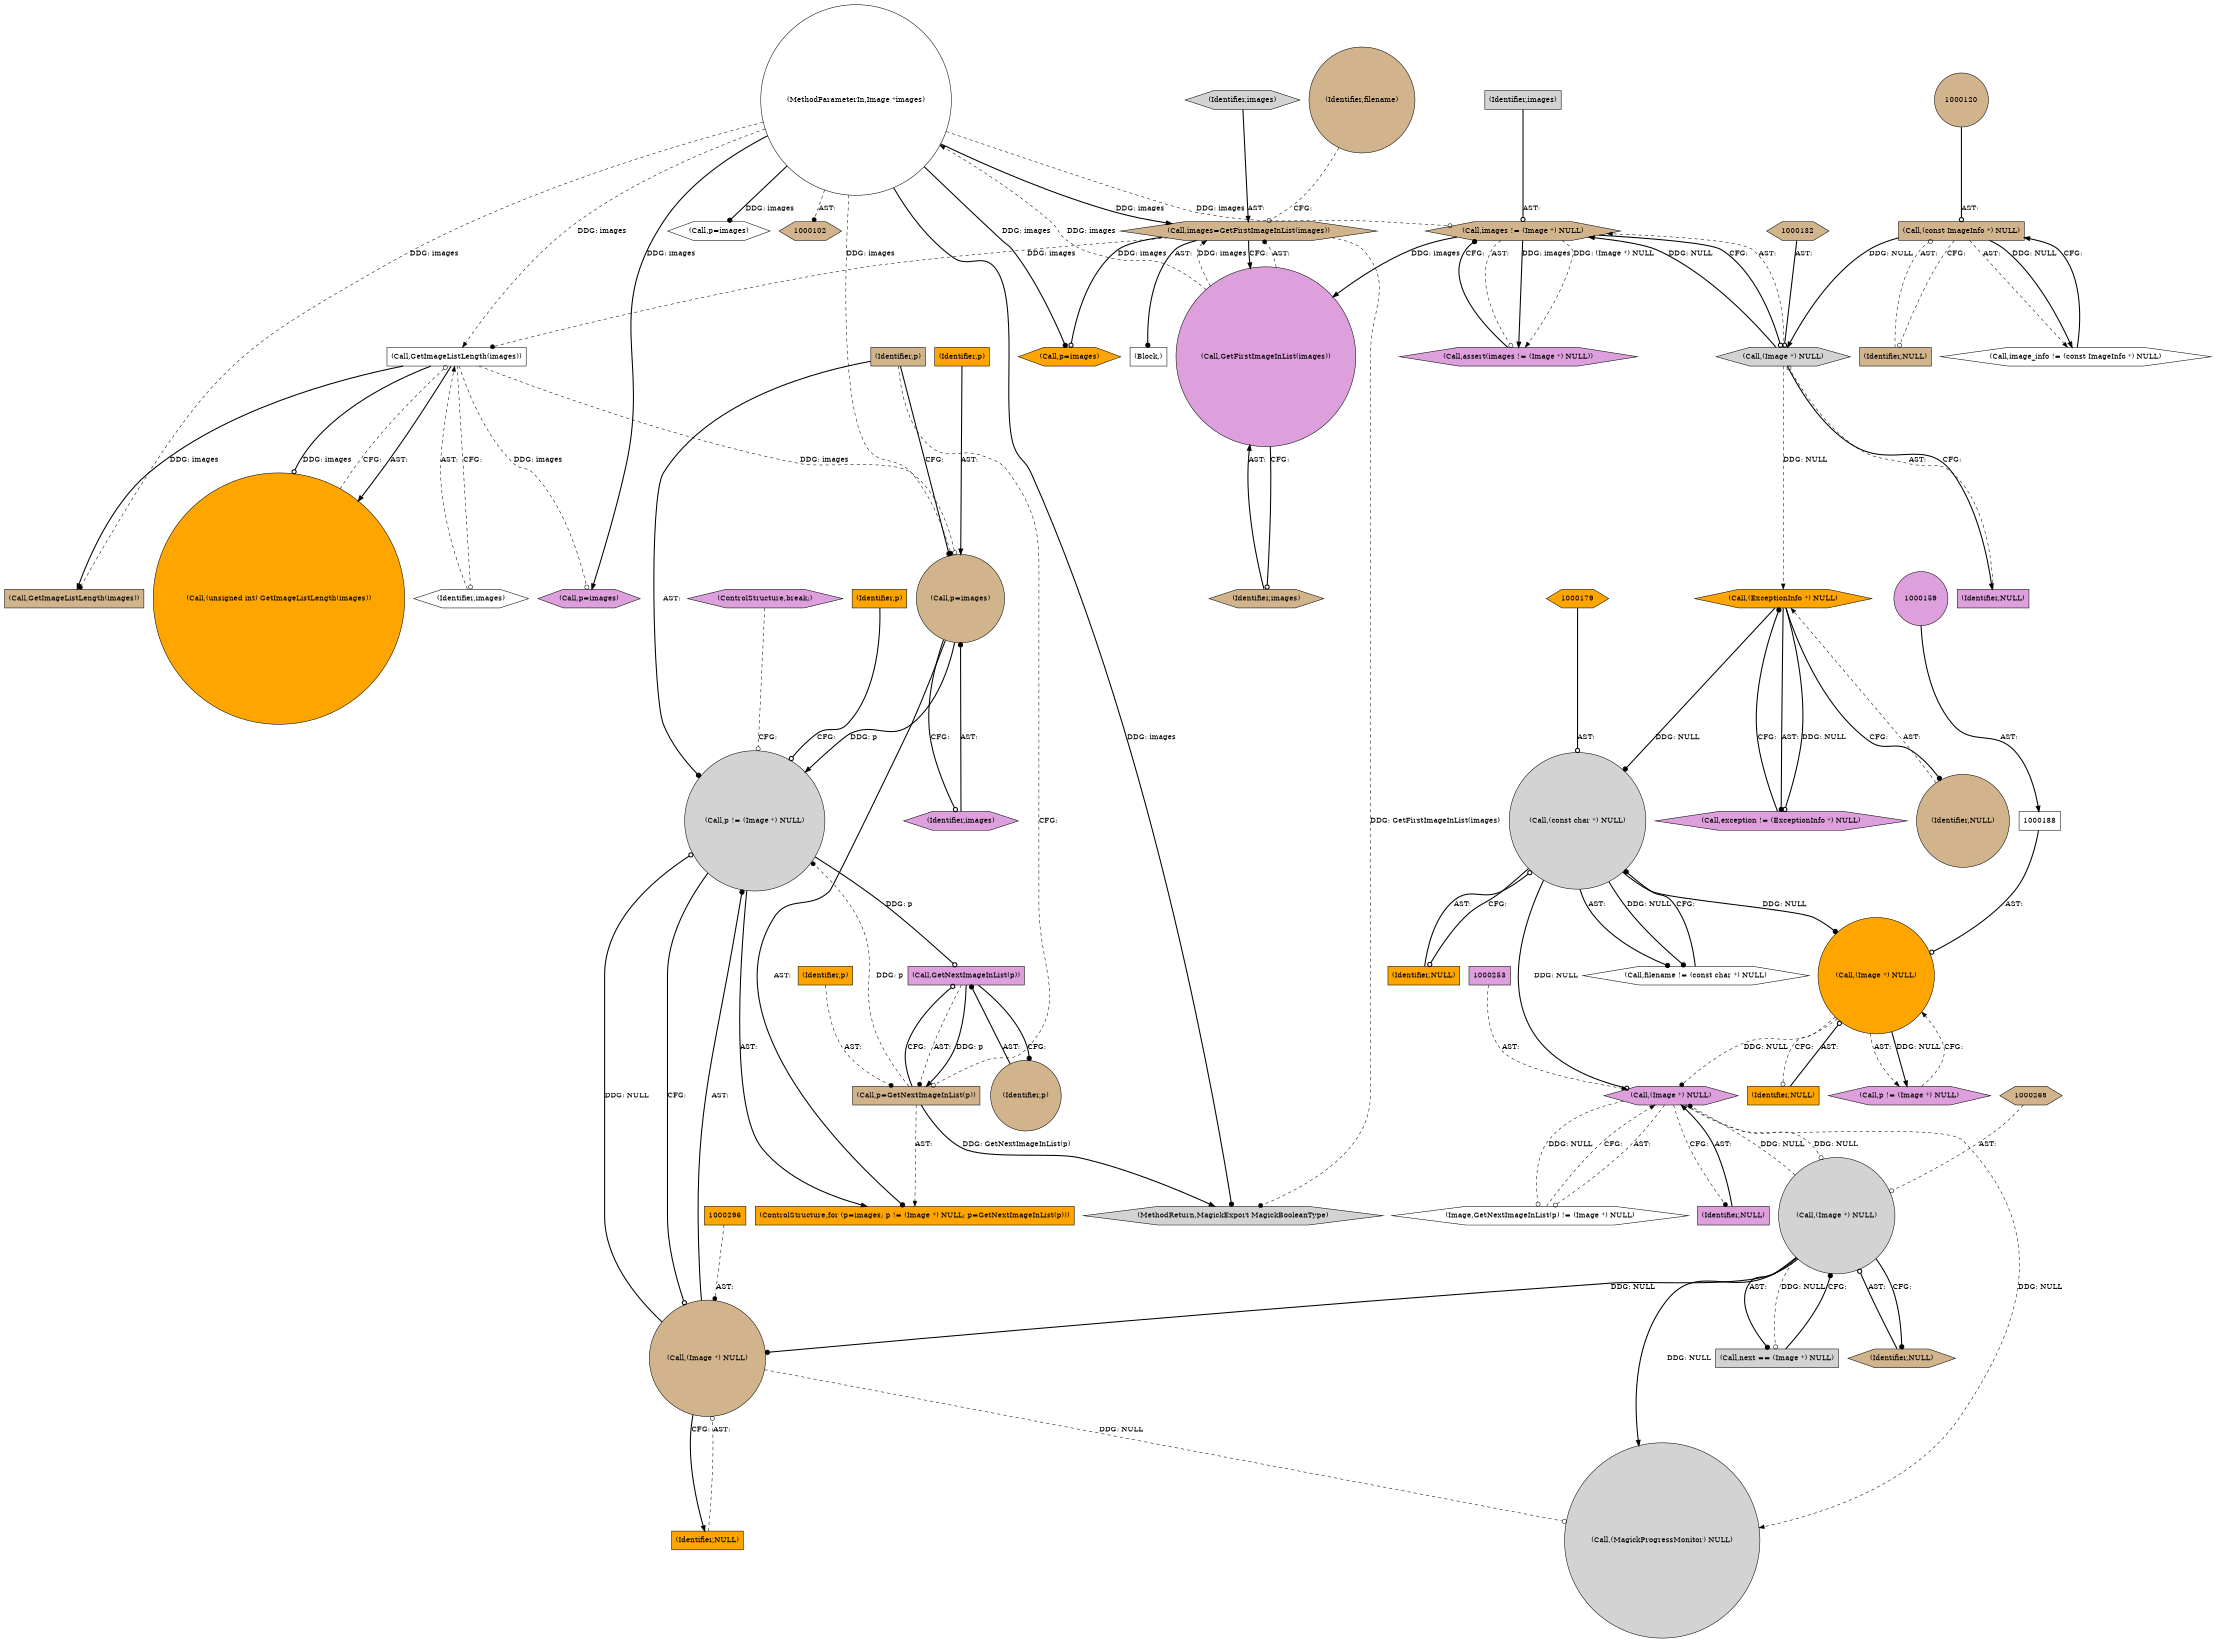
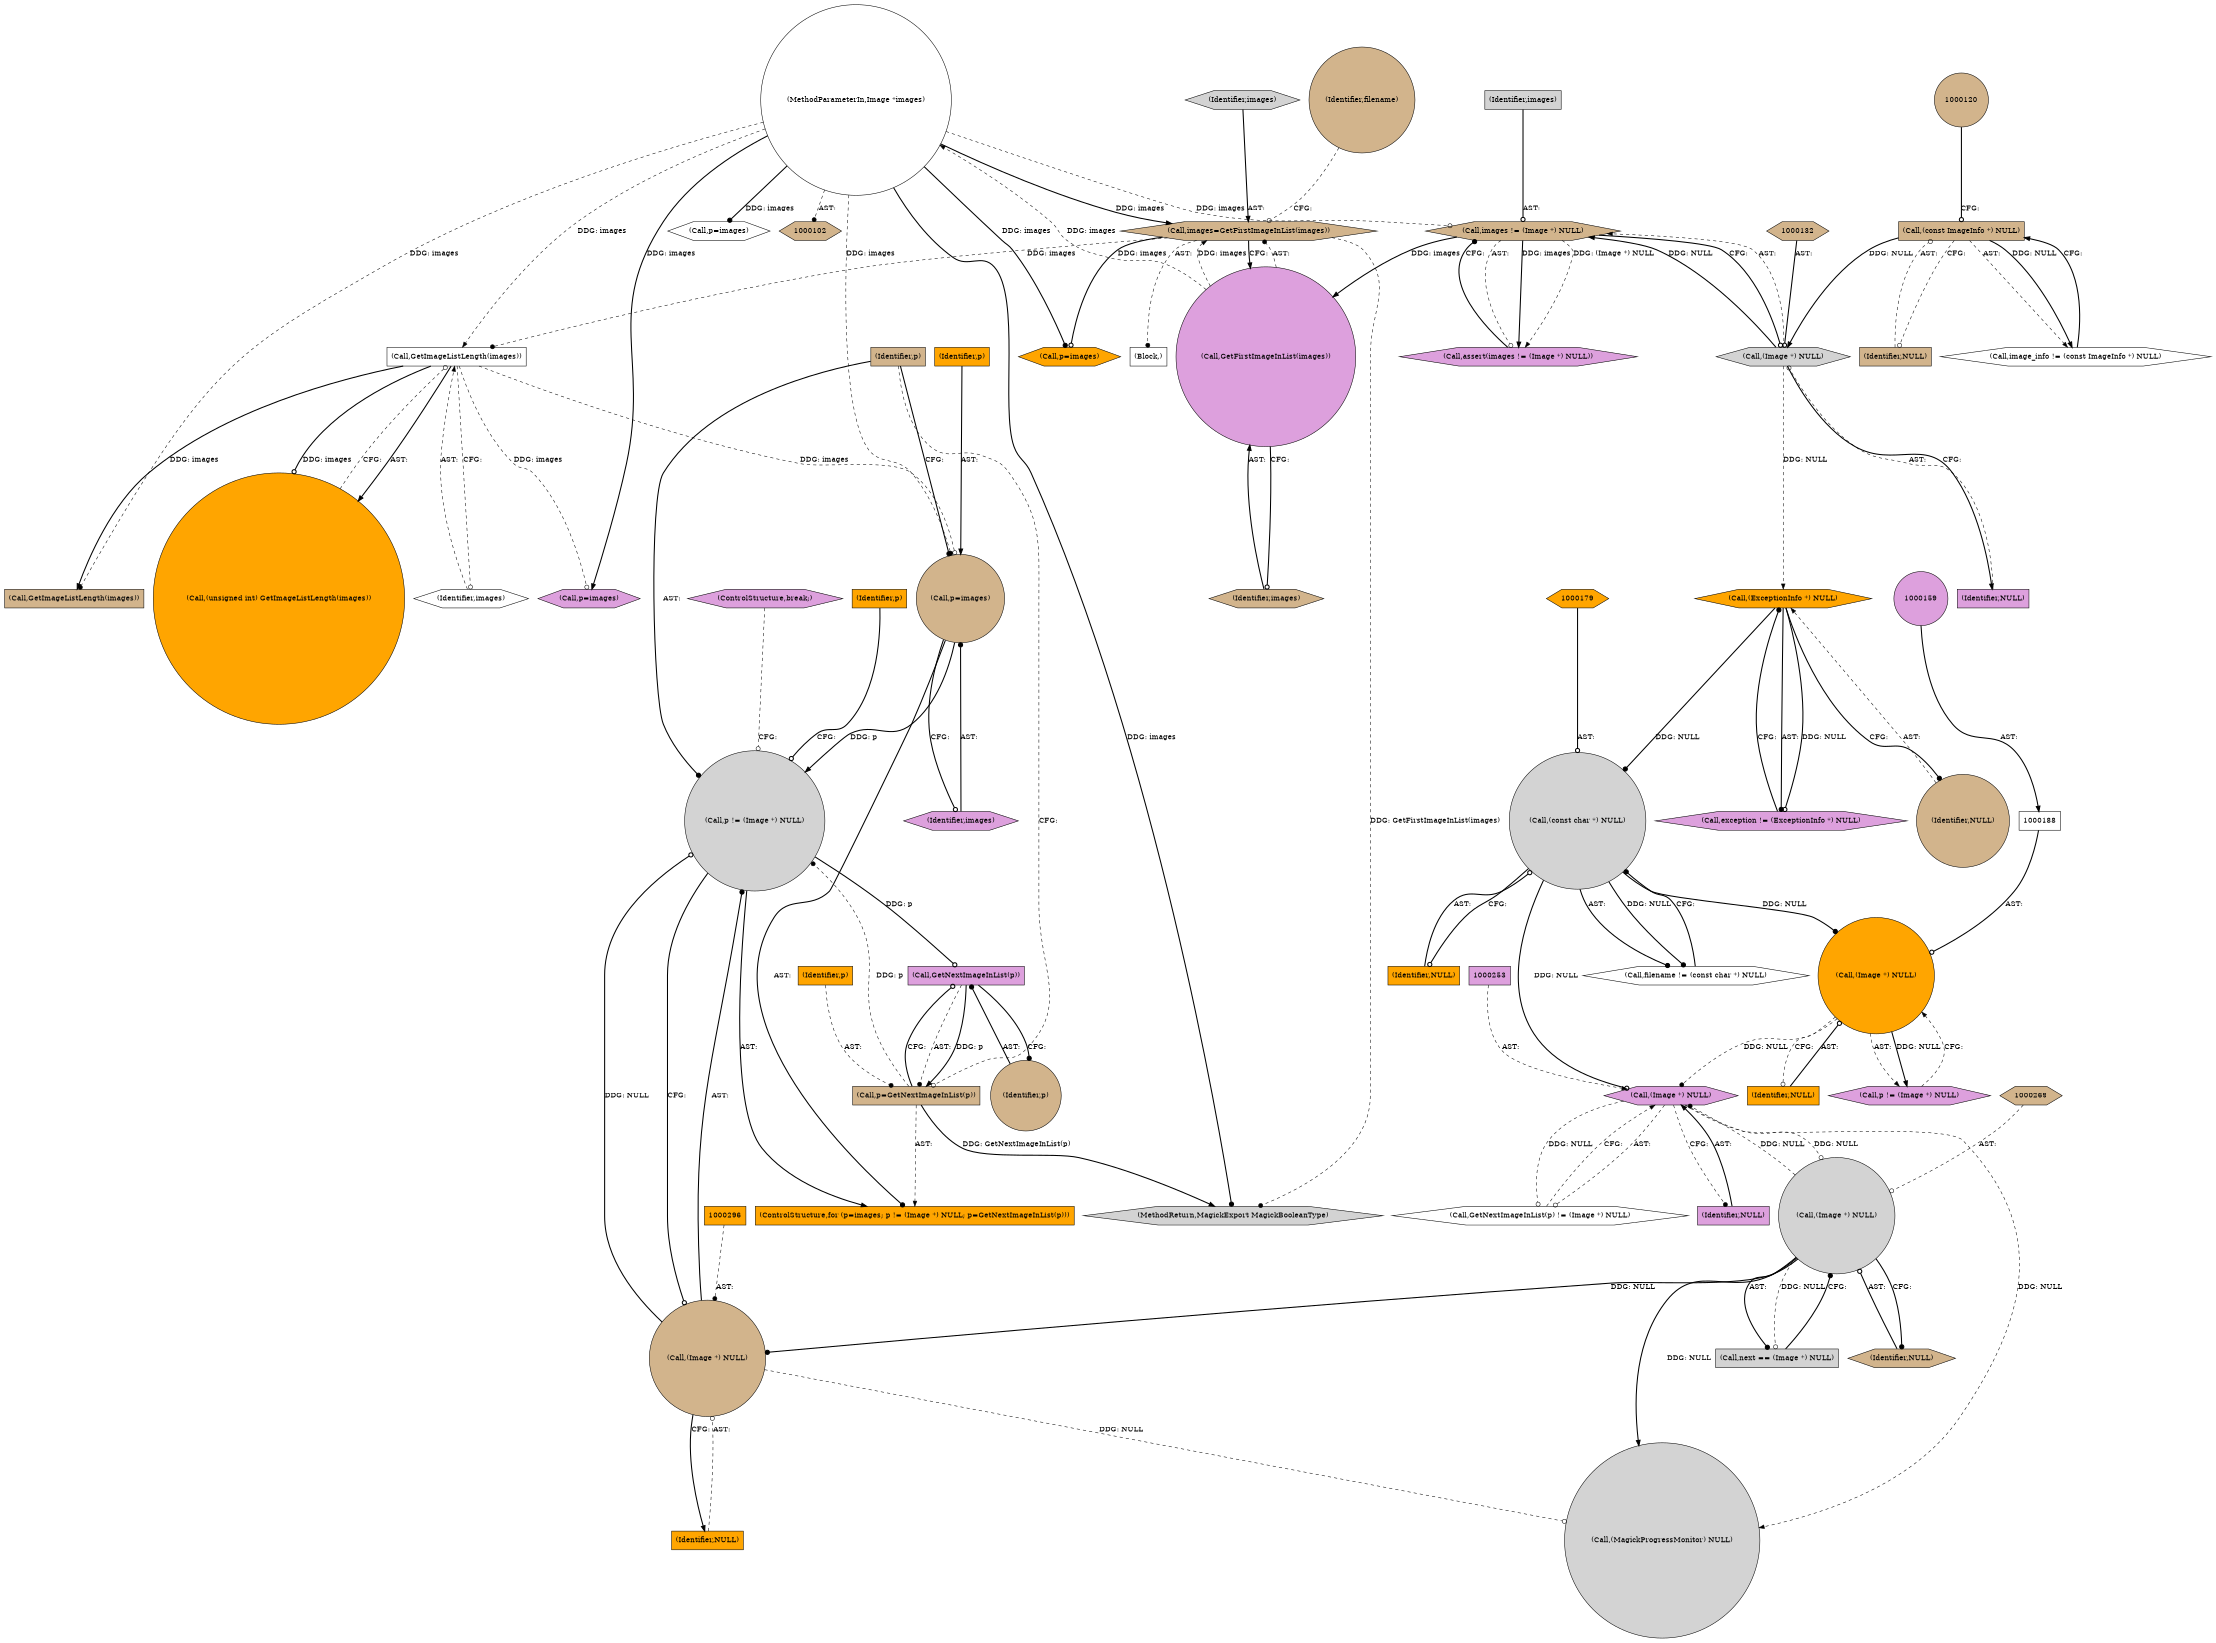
edge "1000120" -> "(Call,(const ImageInfo *) NULL)": label "AST: " -> "CFG: "
edge "(Call,images=GetFirstImageInList(images))" -> "(Block,)": style bold -> dashed
node "(Image,GetNextImageInList(p) != (Image *) NULL)": label "(Image,GetNextImageInList(p) != (Image *) NULL)" -> "(Call,GetNextImageInList(p) != (Image *) NULL)"
